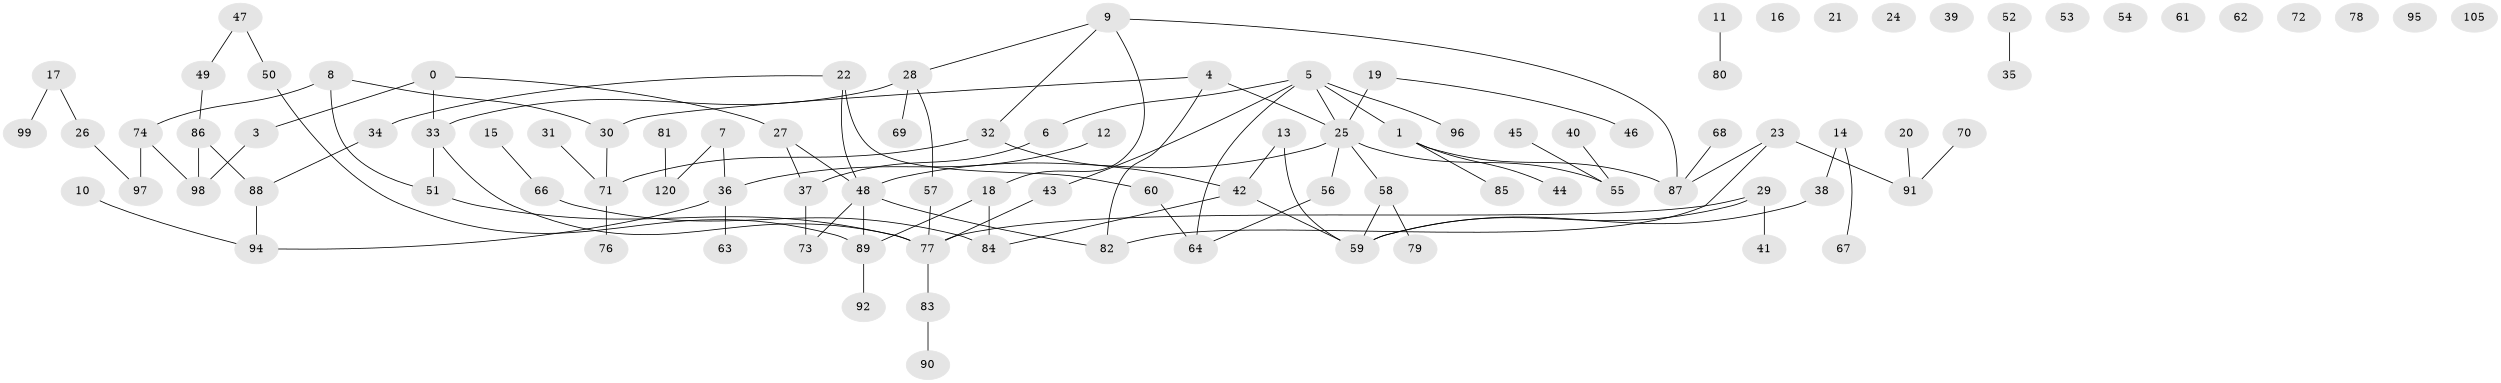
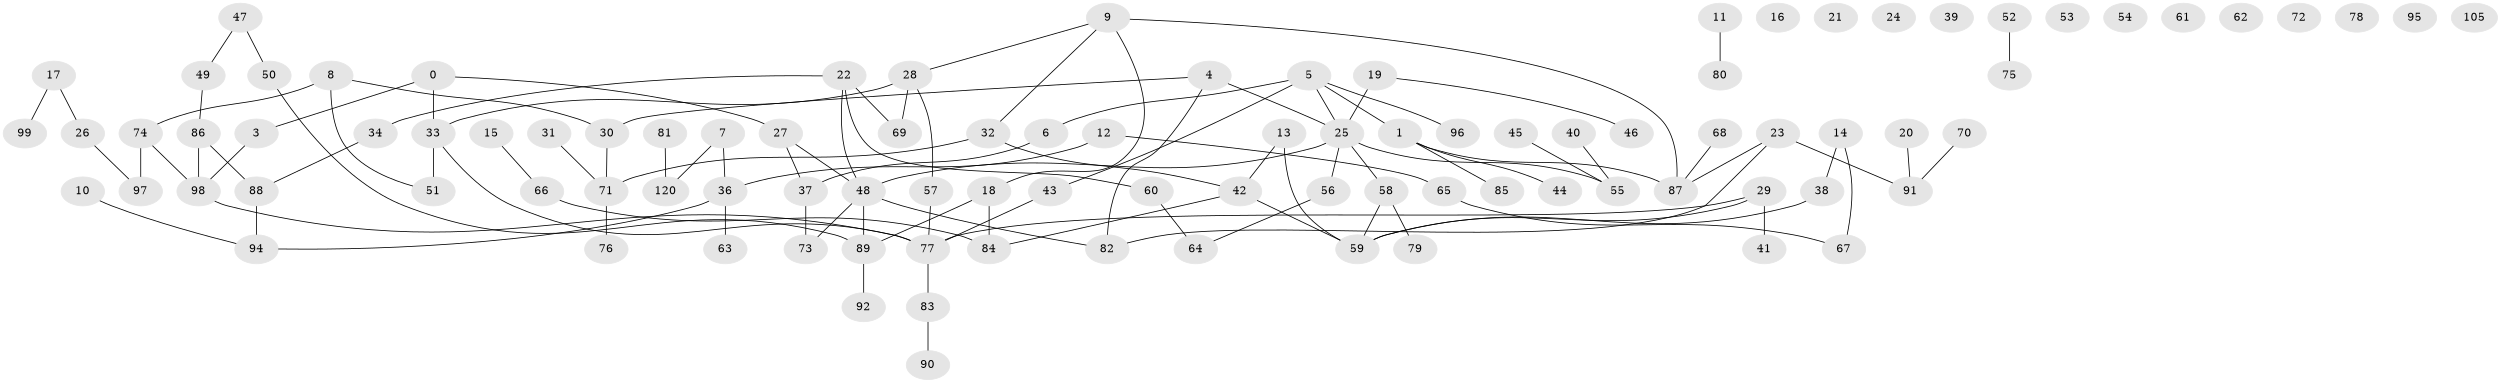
node "35": label "35" -> "75"
edge "22" -- "69": added
edge "5" -- "64": removed
node "65": added
edge "51" -- "77": now "98" -- "77"
